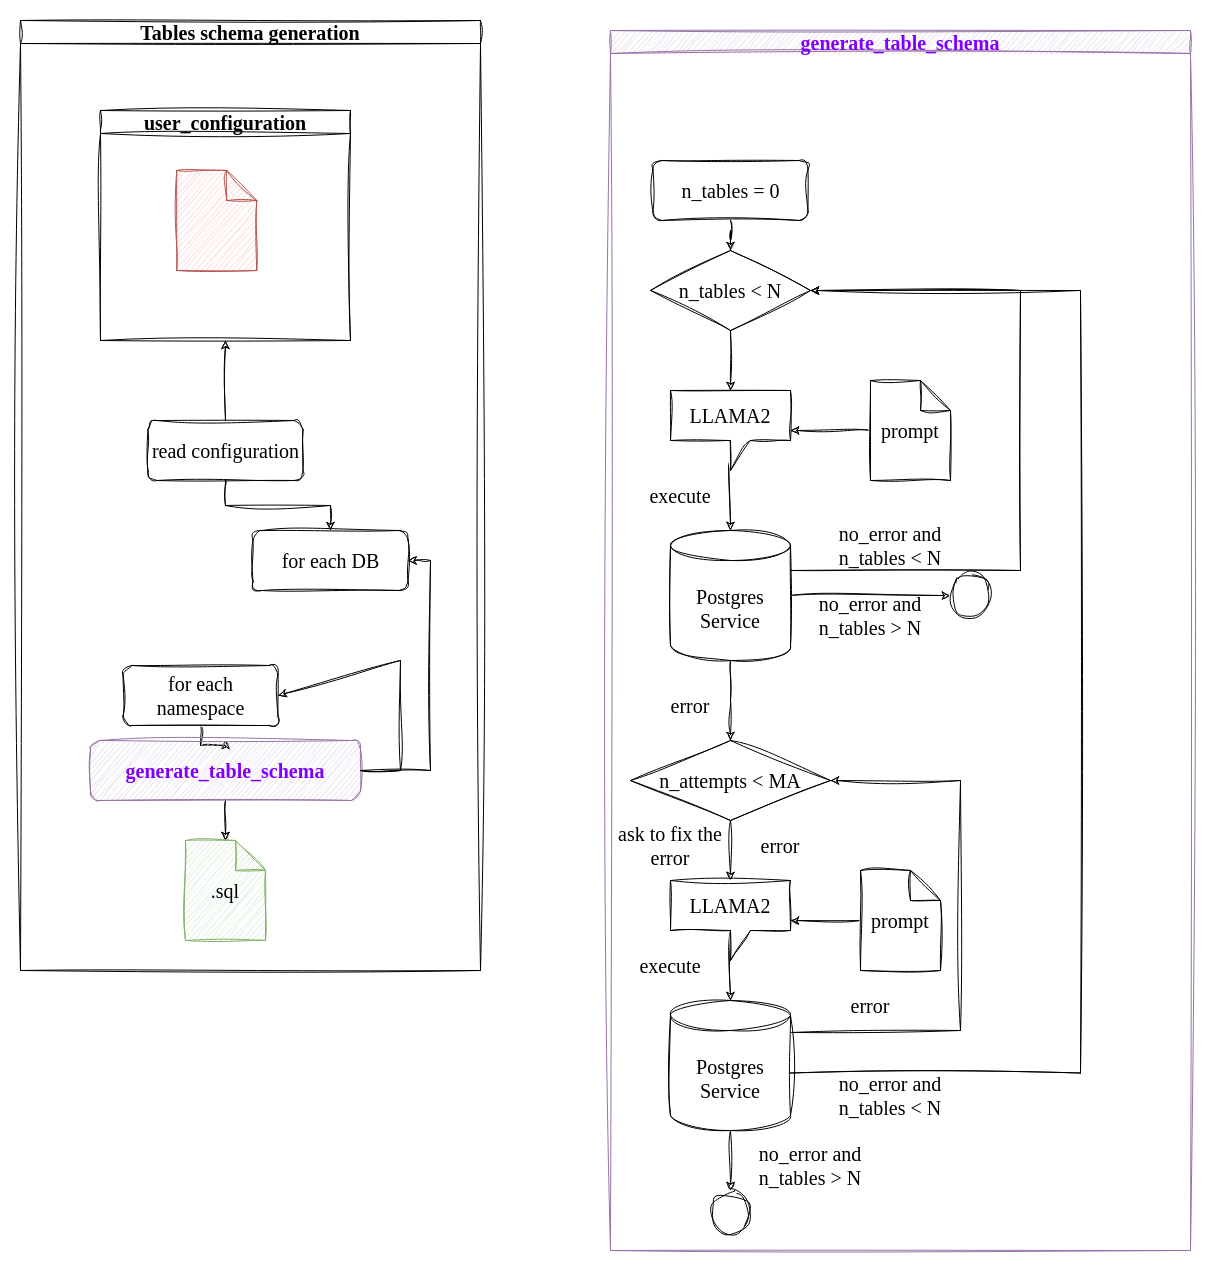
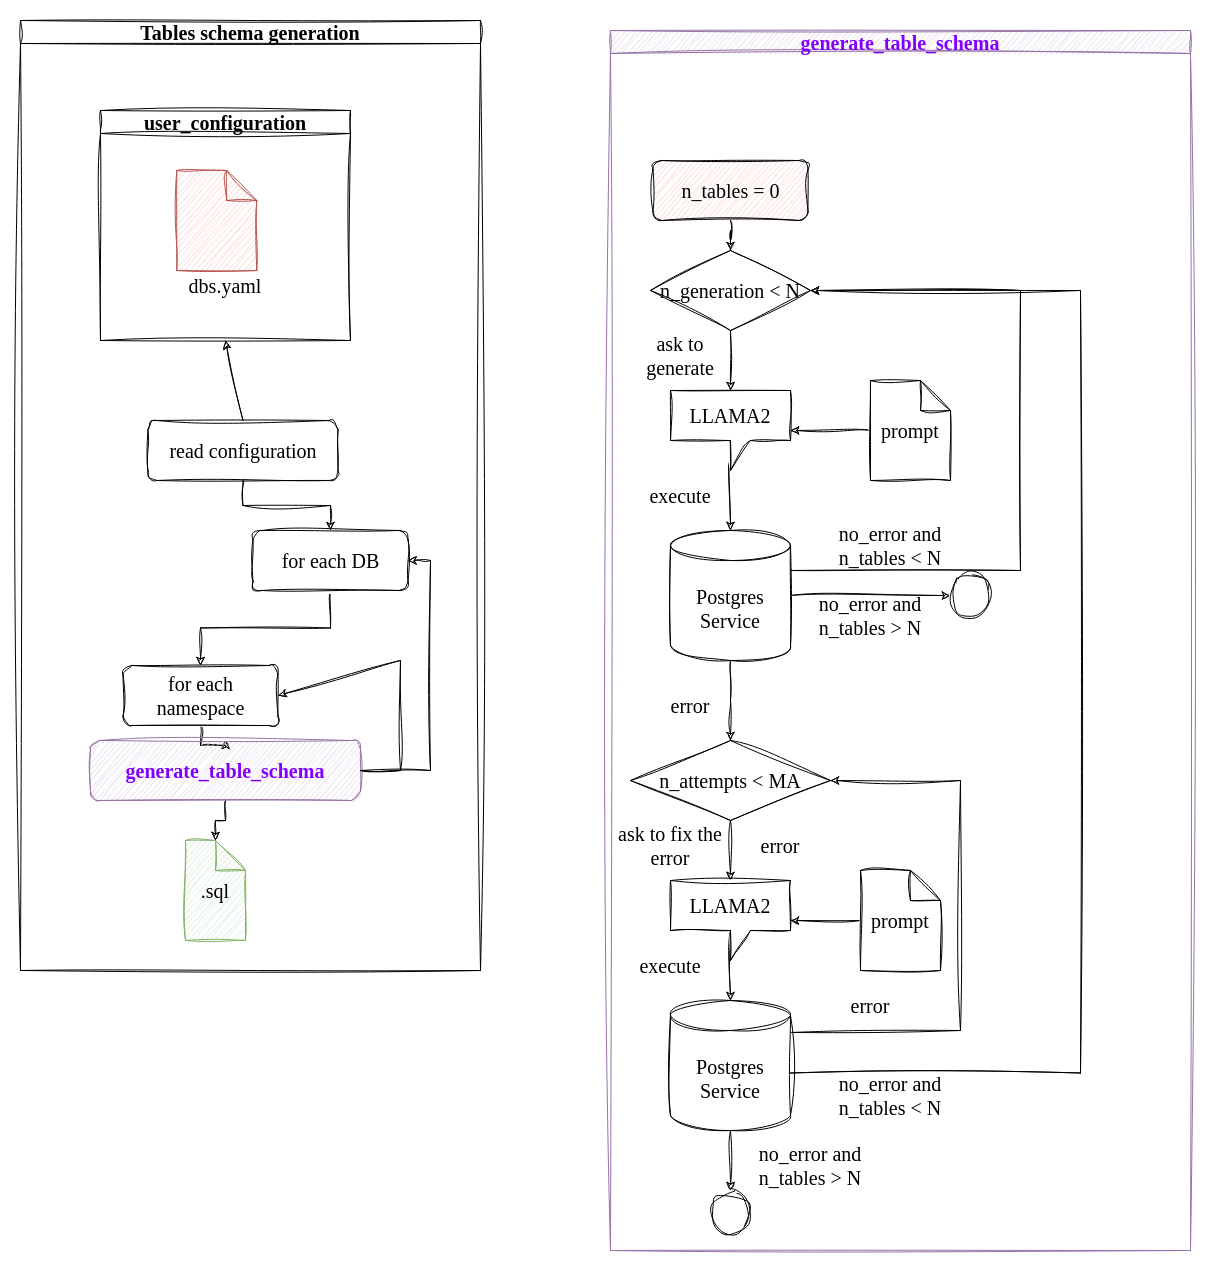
node "n_tables = 0": fillcolor #ffffff -> #f8cecc
node "dbs.yaml": added
node "n_tables < N": label "n_tables < N" -> "n_generation < N"
node "ask to generate": added
node "read configuration": size 155x60 -> 190x60
edge "for each DB" -> "for each namespace": added
node ".sql": size 80x100 -> 60x100
